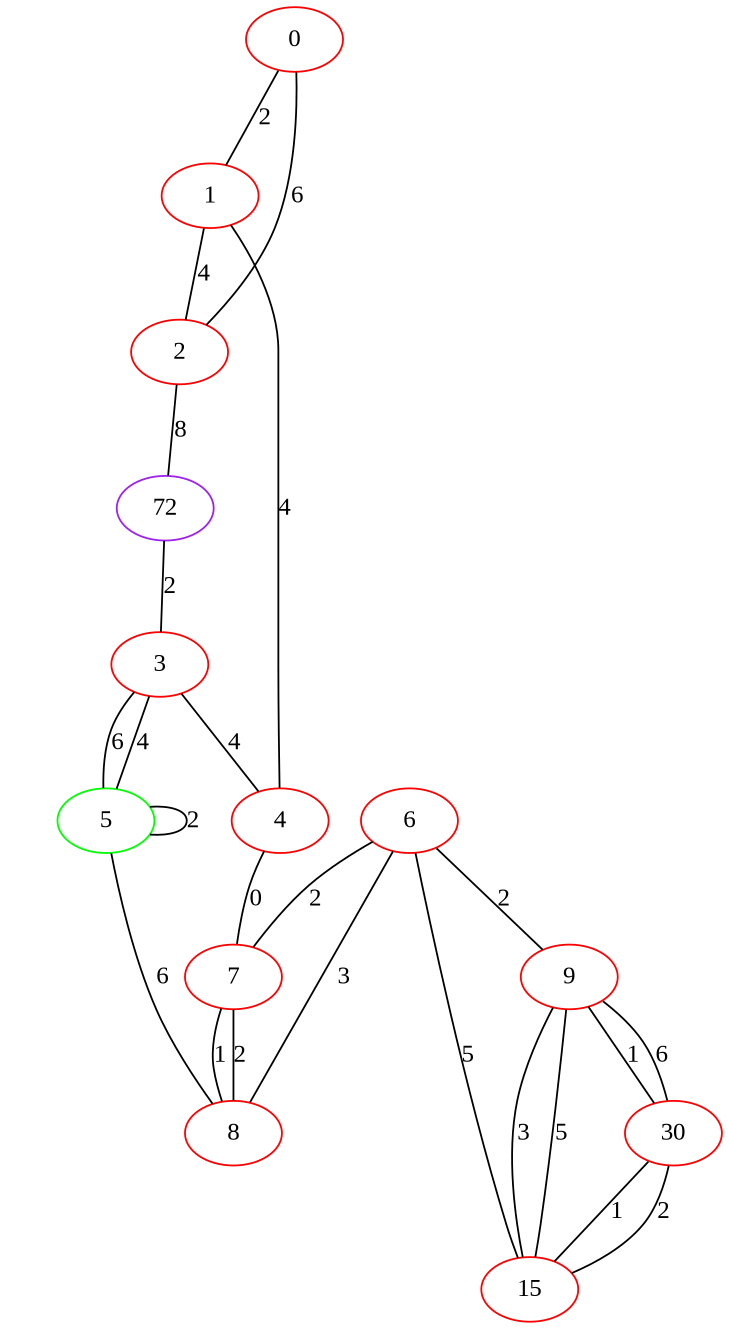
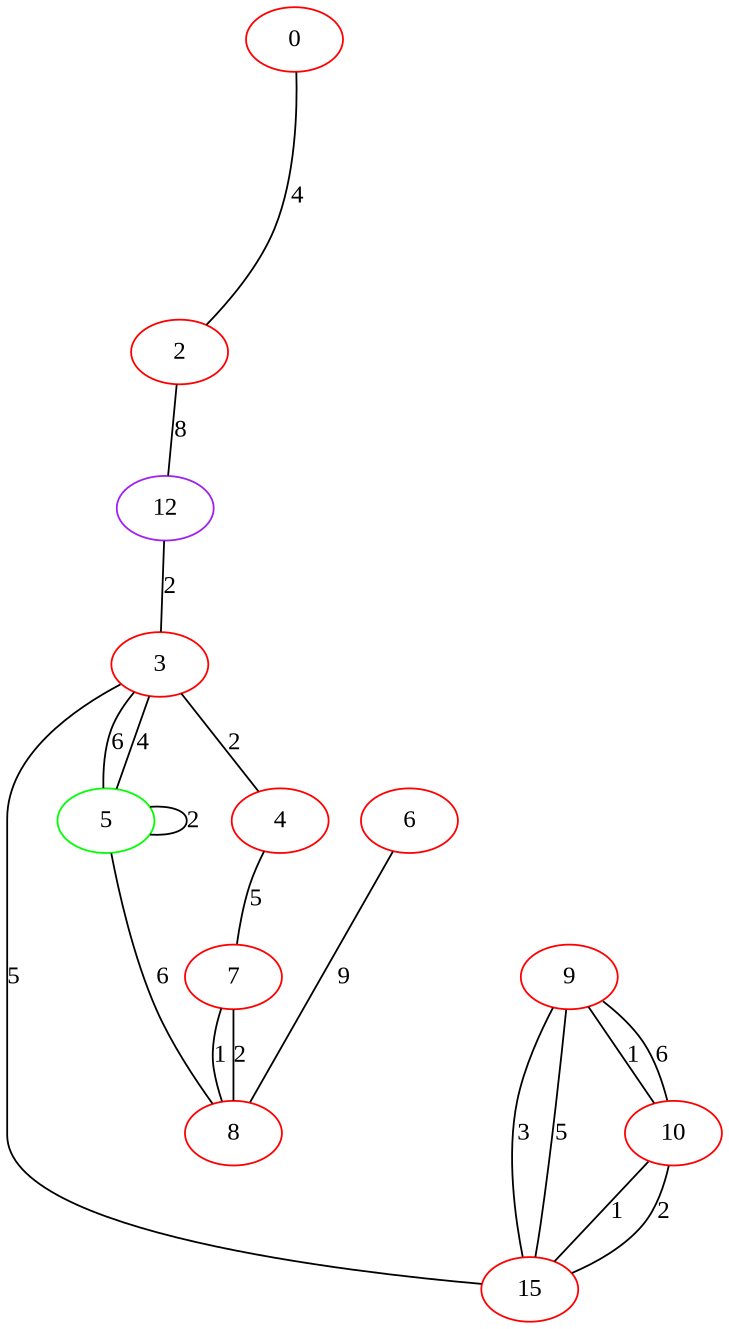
node "1": removed
edge "0" -- "2": label "6" -> "4"
node "72": label "72" -> "12"
edge "3" -- "4": label "4" -> "2"
edge "6" -- "7": removed, label "2"
edge "4" -- "7": label "0" -> "5"
edge "6" -- "9": removed, label "2"
edge "6" -- "8": label "3" -> "9"
edge "6" -- "15": now "3" -- "15"
node "30": label "30" -> "10"
